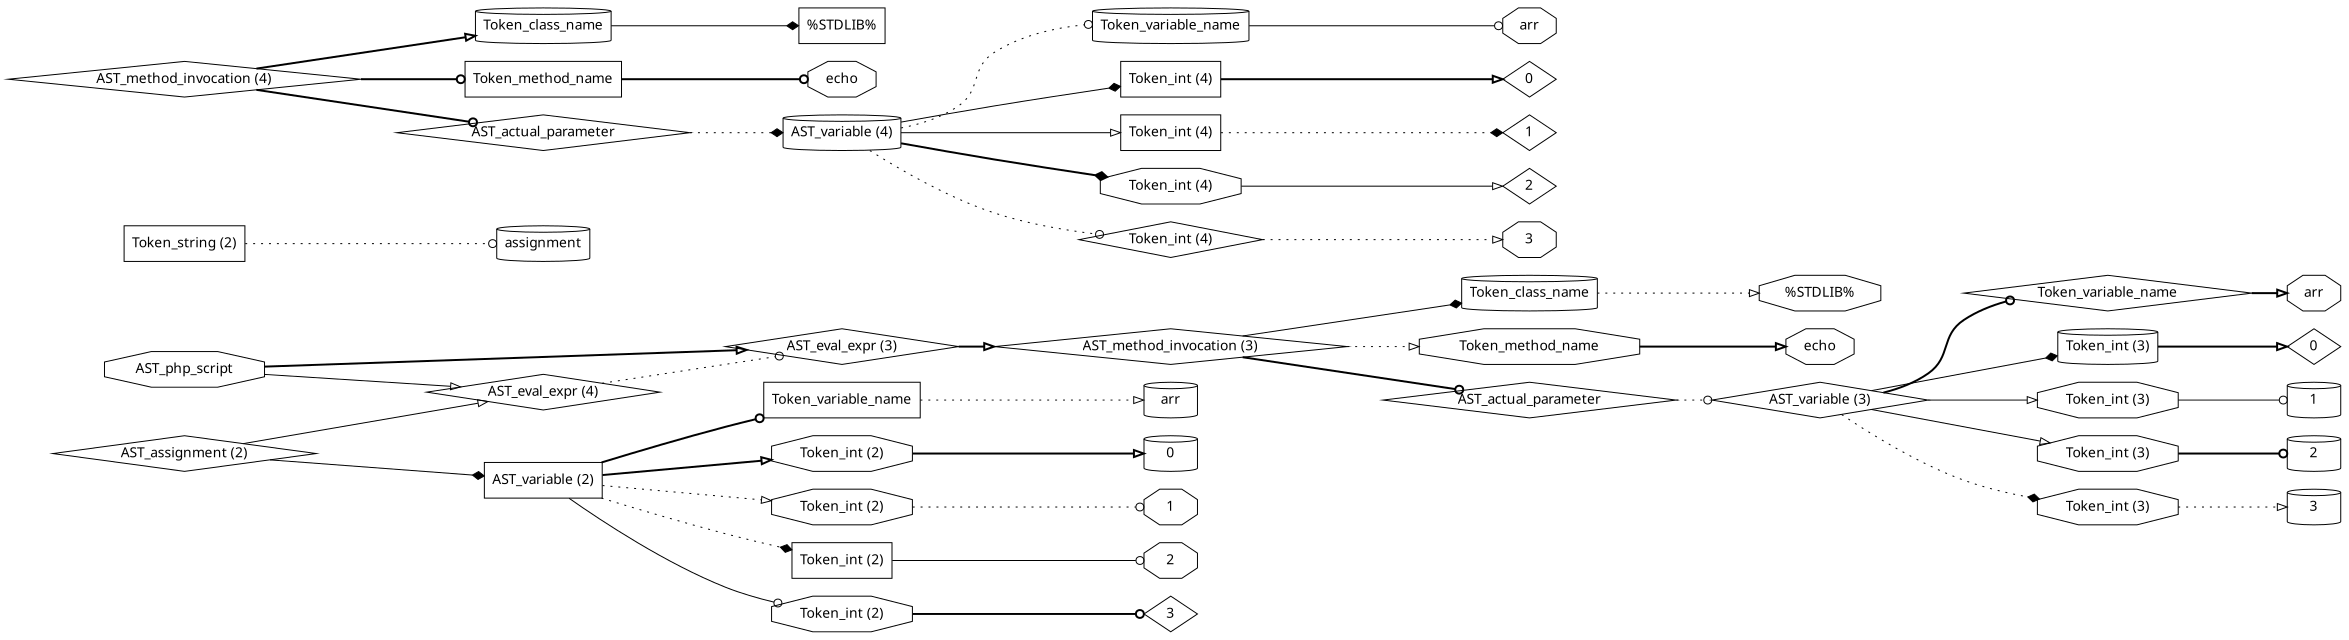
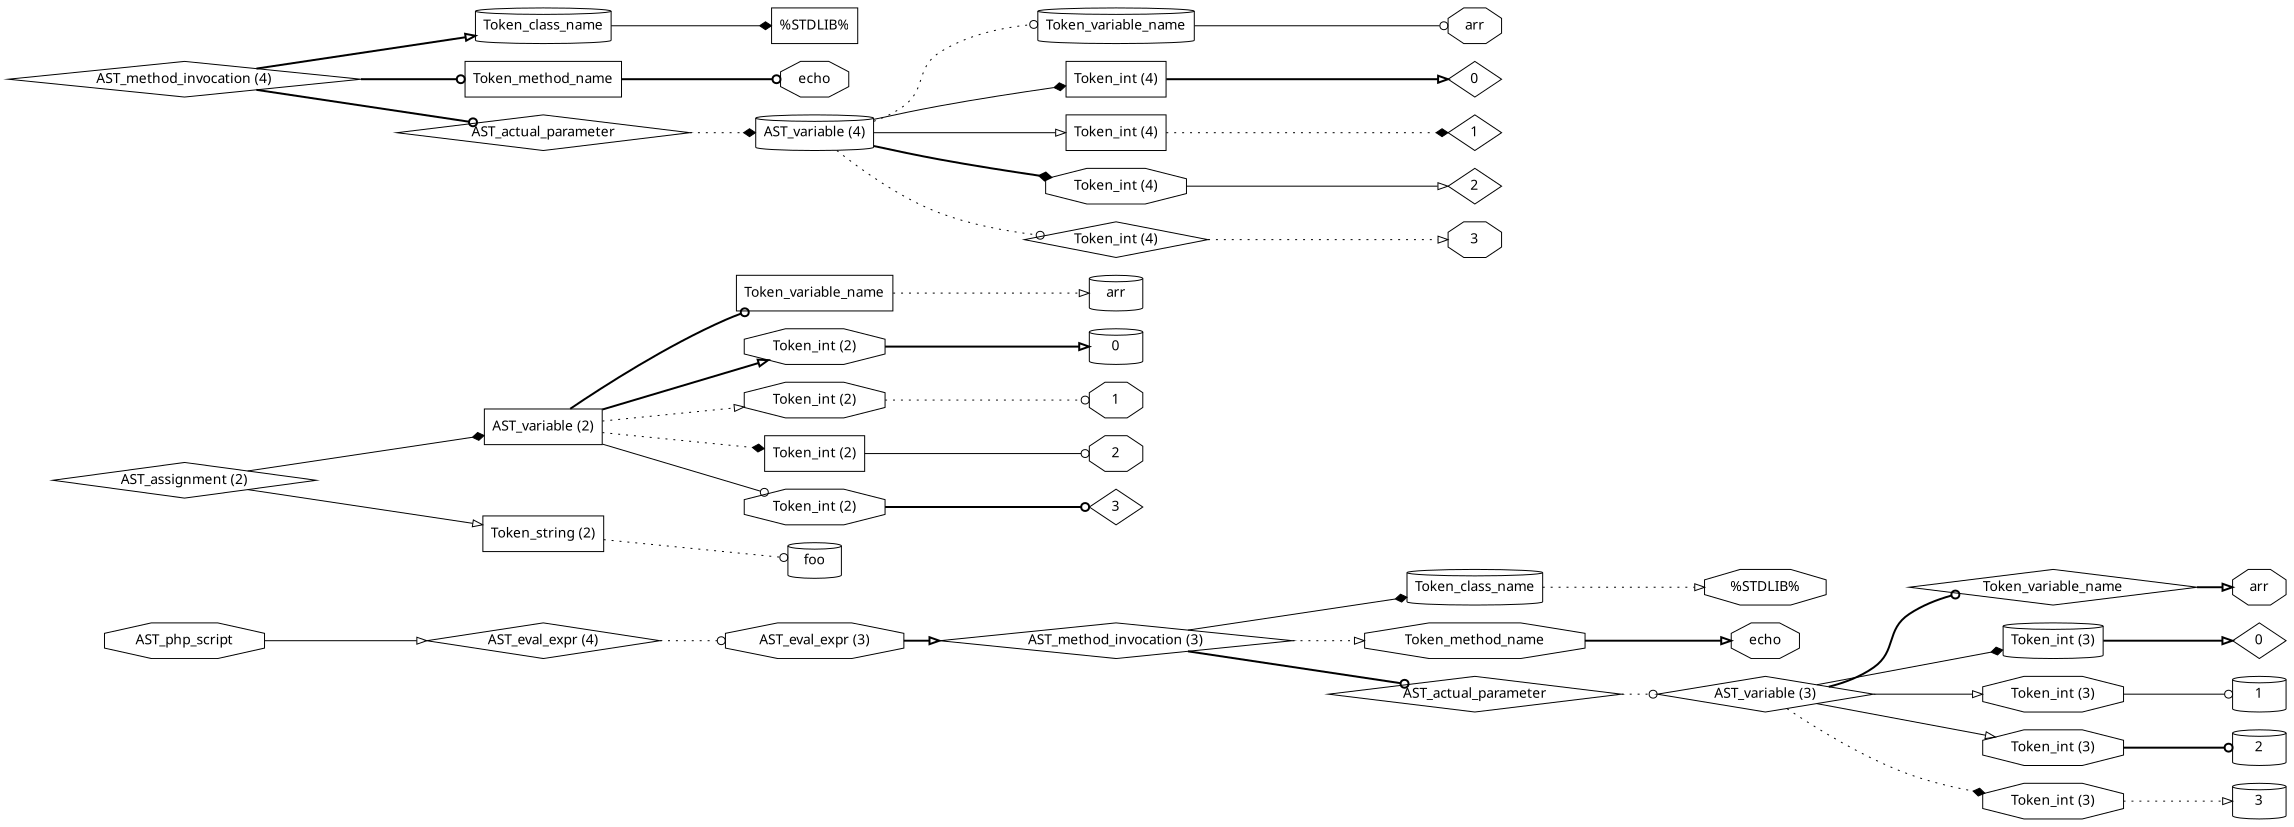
node "assignment": label "assignment" -> "foo"
node "AST_eval_expr (3)": shape diamond -> octagon
edge "AST_php_script" -> "AST_eval_expr (3)": removed
edge "AST_assignment (2)" -> "AST_eval_expr (4)": now "AST_assignment (2)" -> "Token_string (2)"
